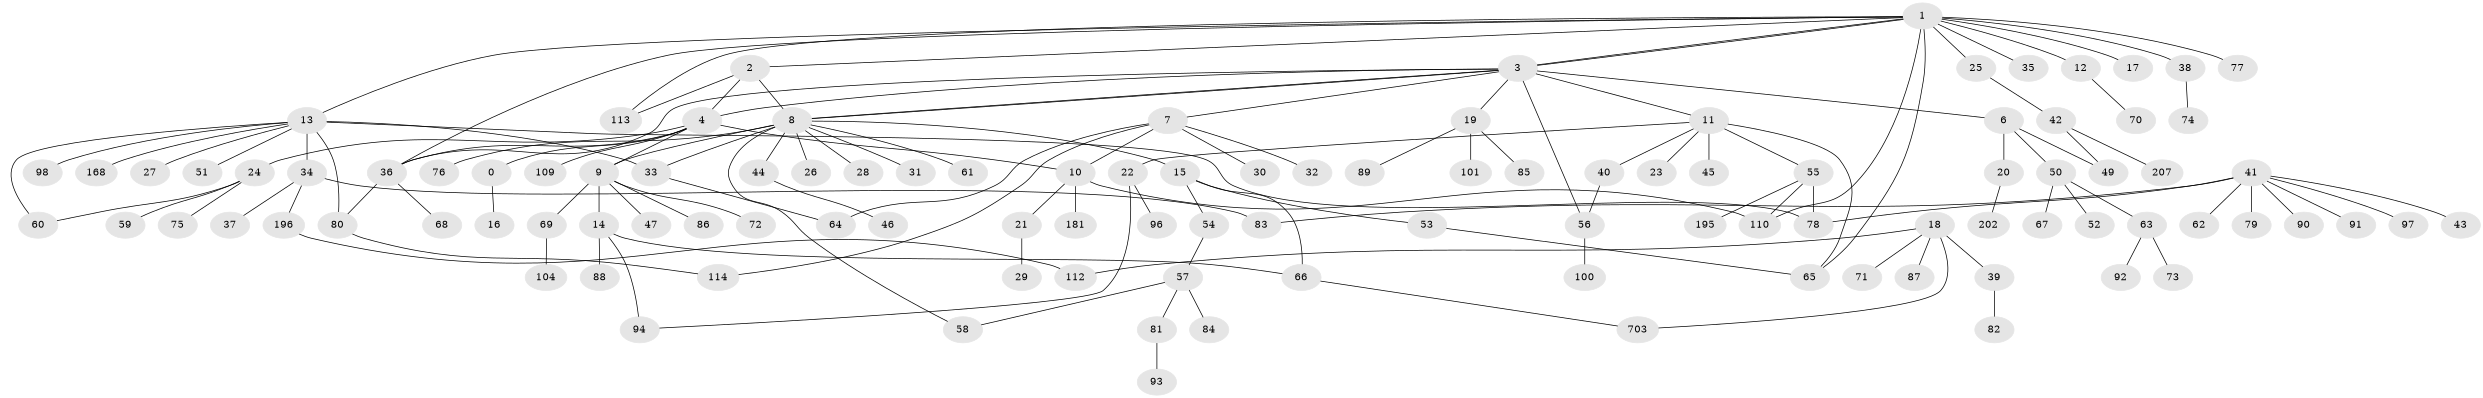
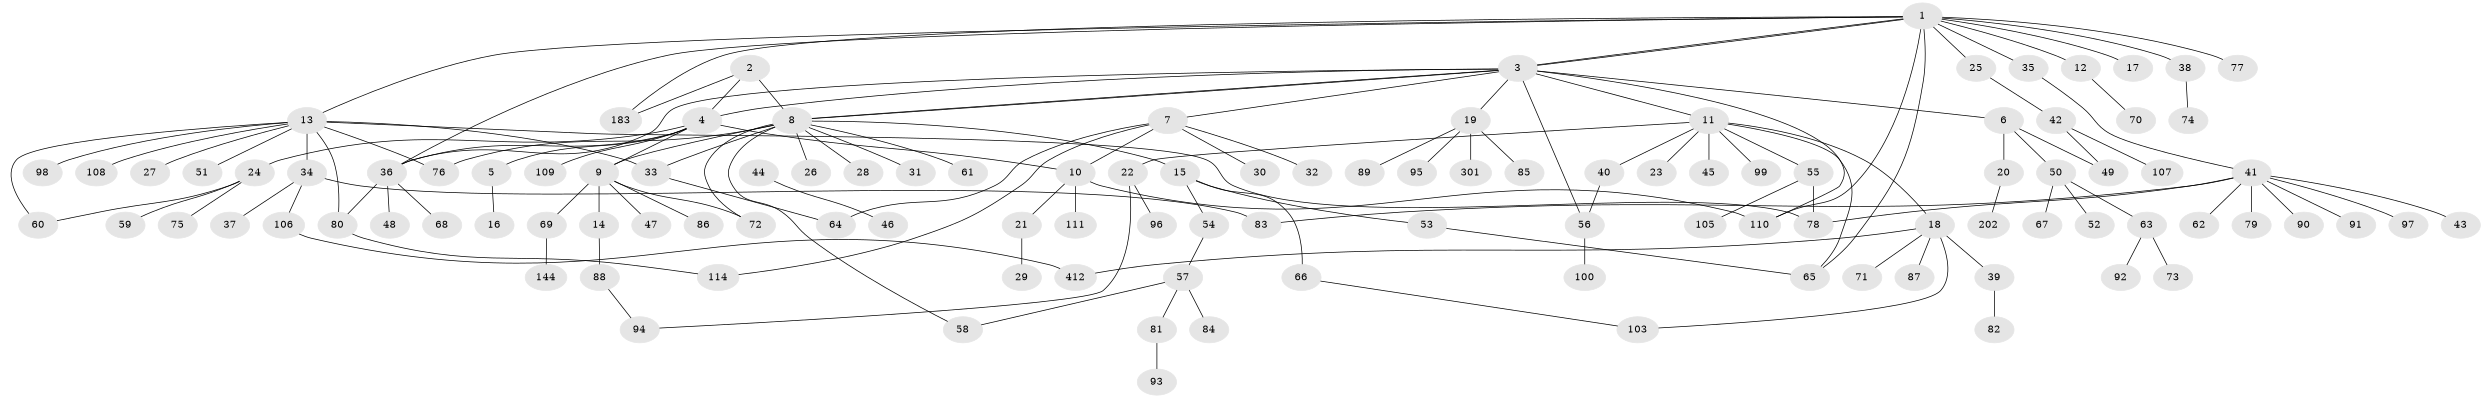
edge "1" -- "2": removed
node "113": label "113" -> "183"
edge "35" -- "41": added
edge "13" -- "76": added
edge "8" -- "44": now "8" -- "72"
edge "11" -- "18": added
node "168": label "168" -> "108"
node "0": label "0" -> "5"
node "95": added
node "101": label "101" -> "301"
node "99": added
node "207": label "207" -> "107"
edge "55" -- "110": now "3" -- "110"
node "196": label "196" -> "106"
node "48": added
node "181": label "181" -> "111"
node "195": label "195" -> "105"
edge "14" -- "66": removed
edge "14" -- "94": now "88" -- "94"
node "104": label "104" -> "144"
node "112": label "112" -> "412"
node "703": label "703" -> "103"
